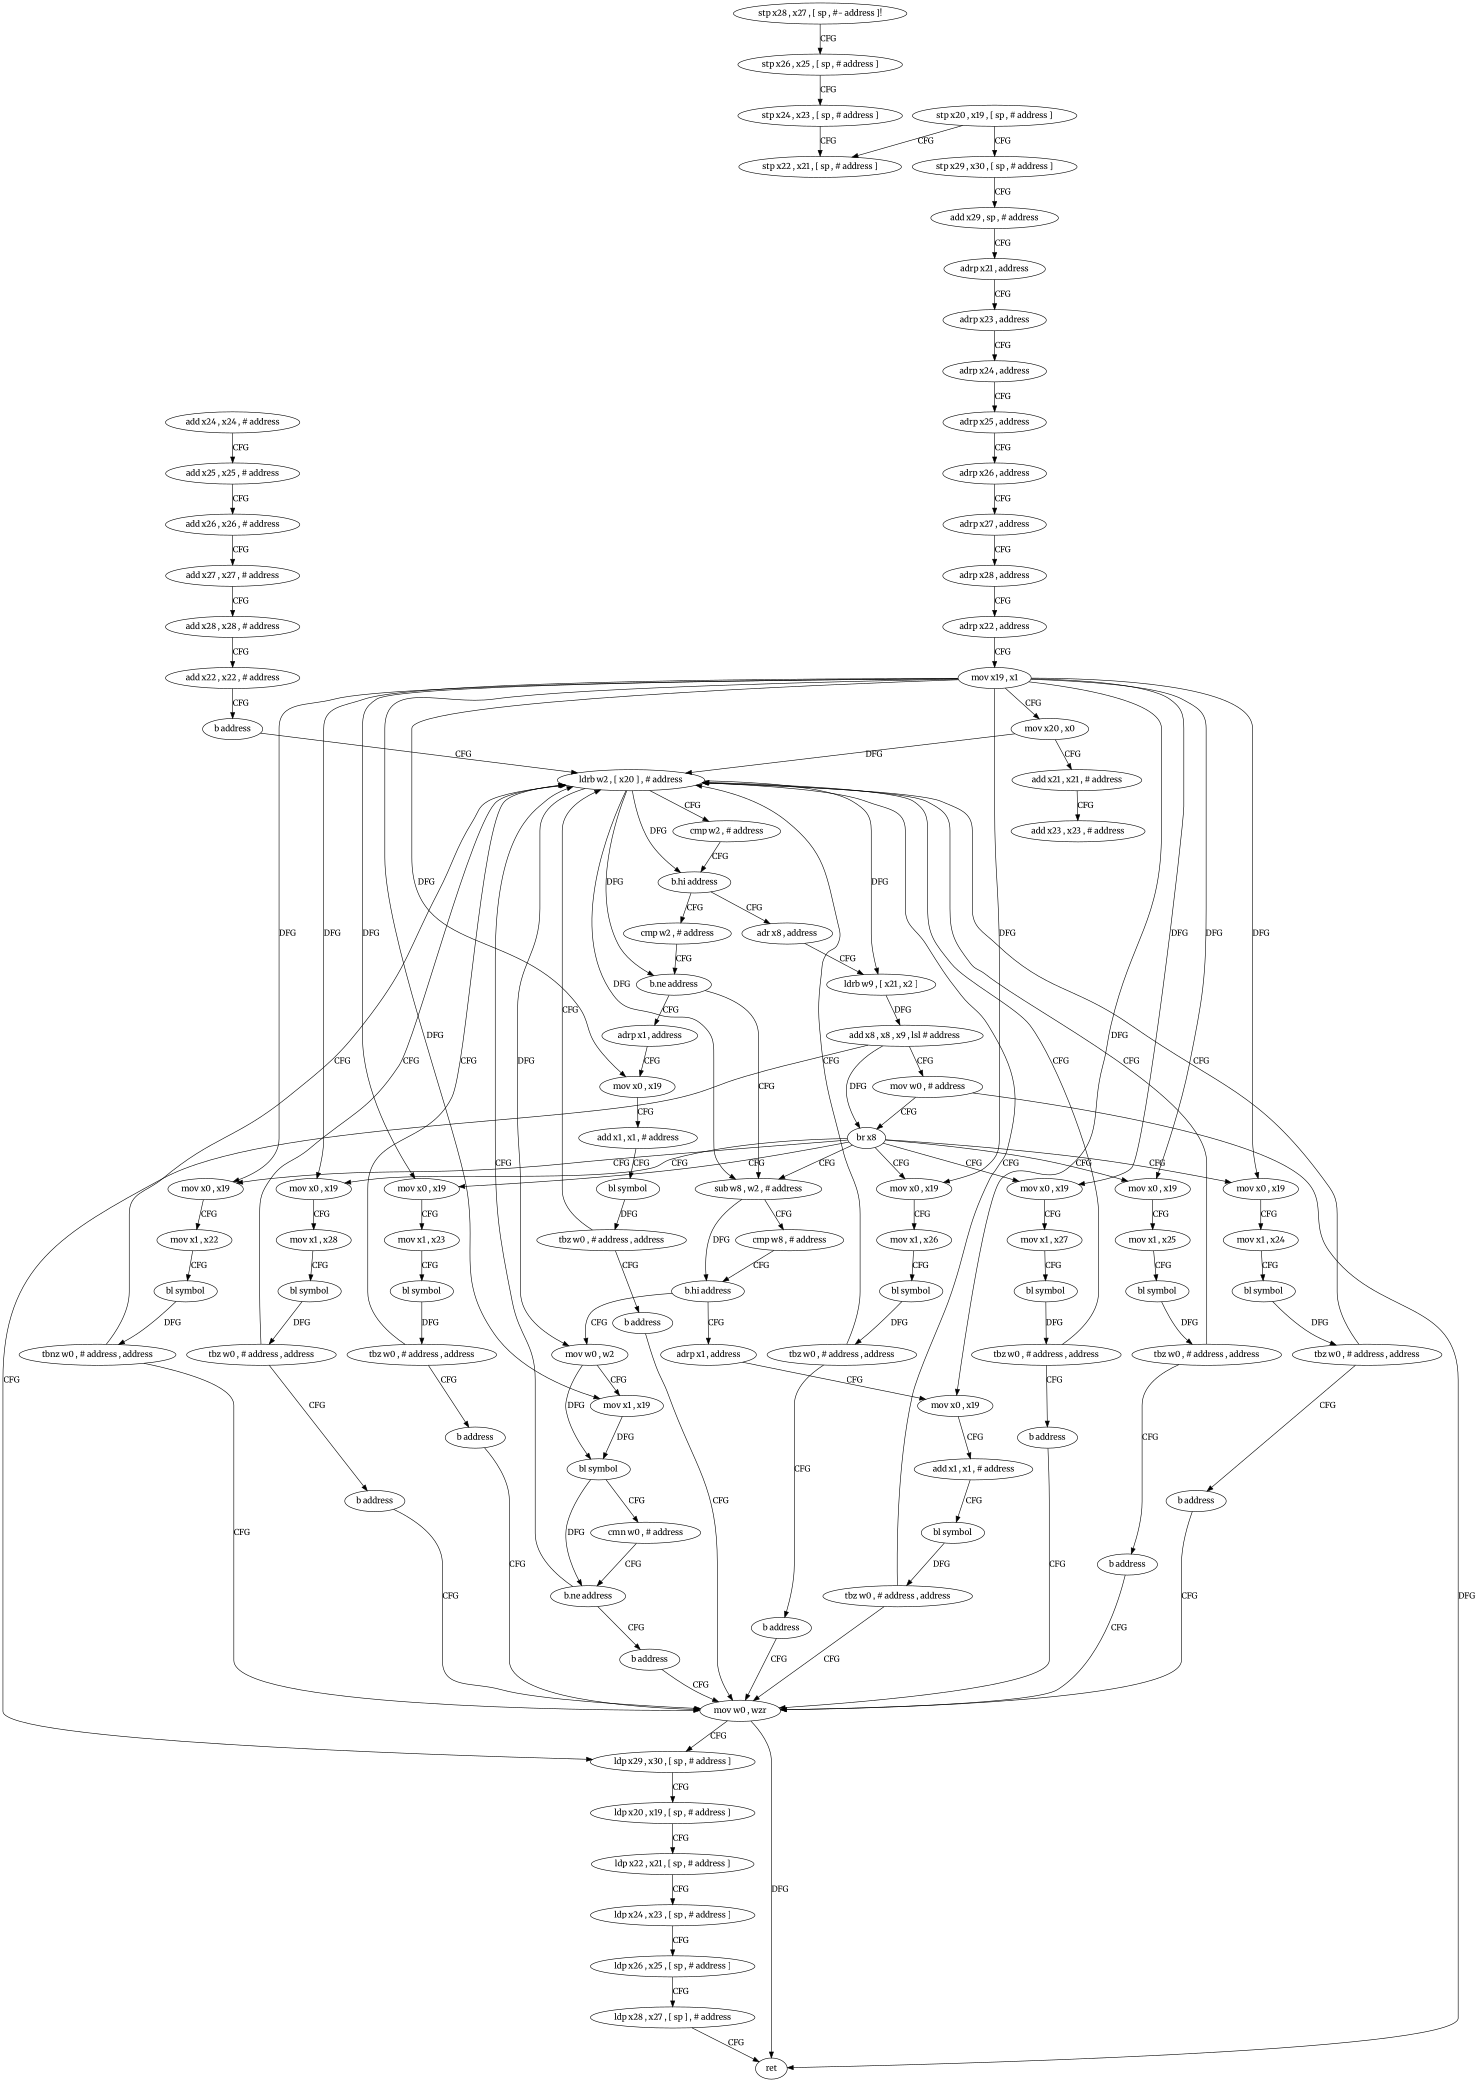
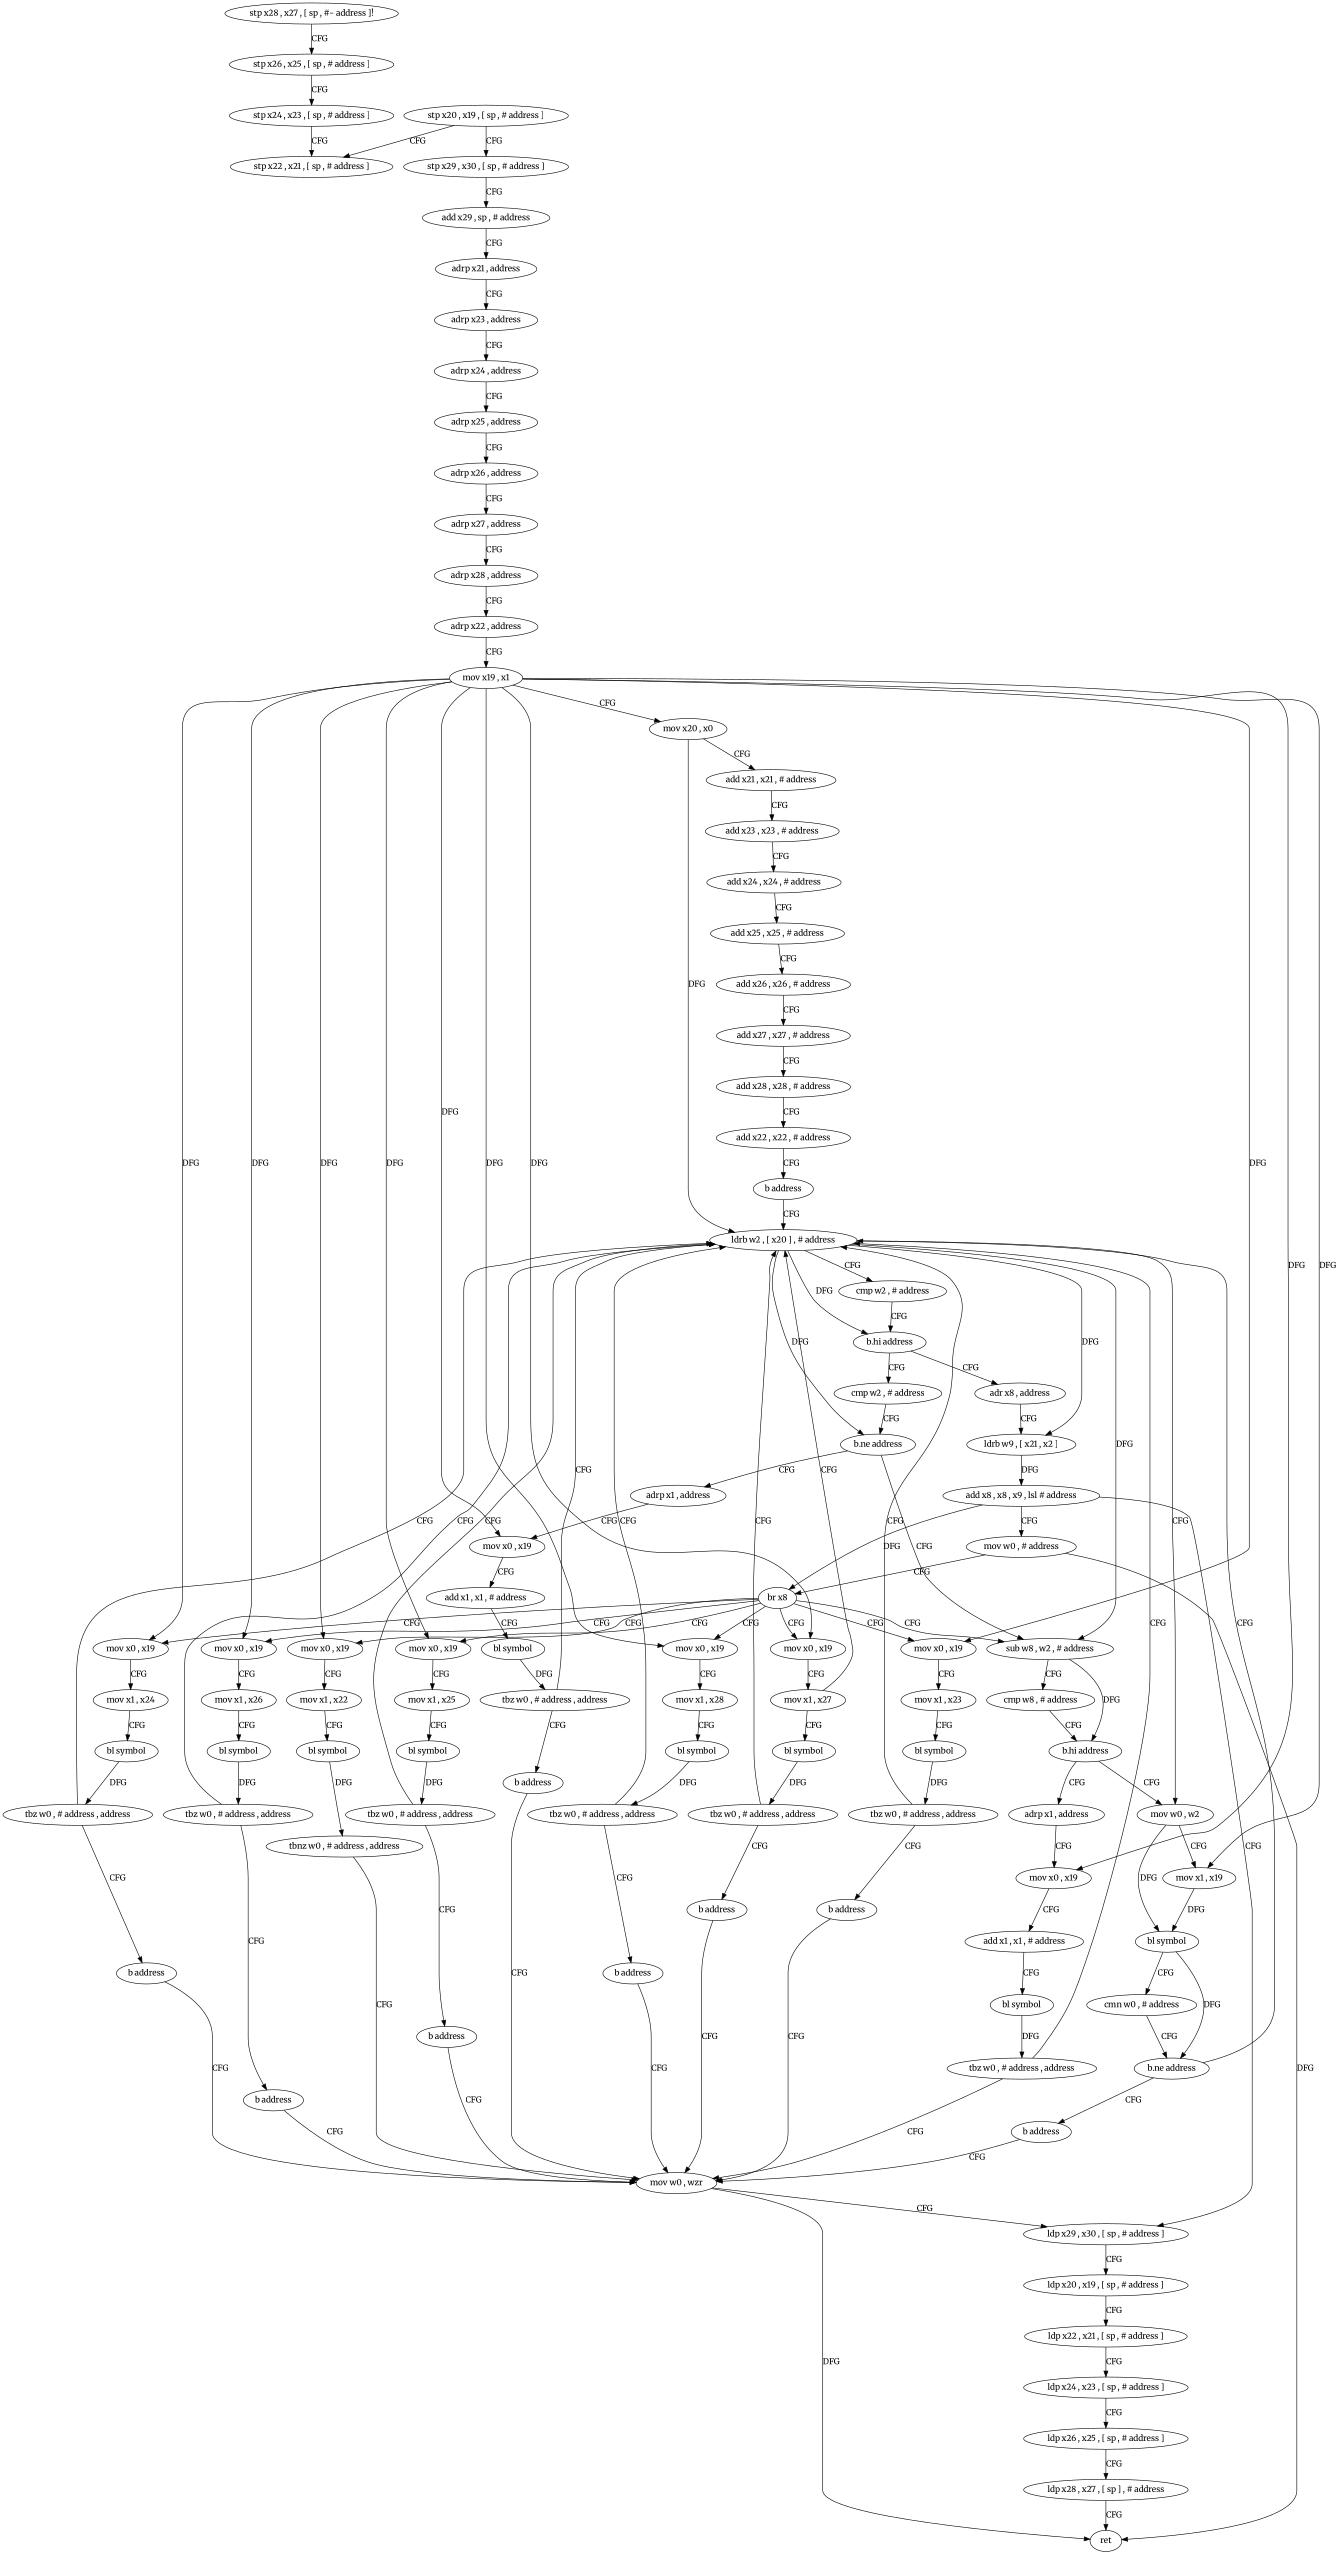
edge "add x23 , x23 , # address" -> "add x24 , x24 , # address": added, label "CFG"
edge "ldrb w2 , [ x20 ] , # address" -> "mov w0 , w2": label "DFG" -> "CFG"
edge "tbnz w0 , # address , address" -> "ldrb w2 , [ x20 ] , # address": now "mov x1 , x27" -> "ldrb w2 , [ x20 ] , # address"
